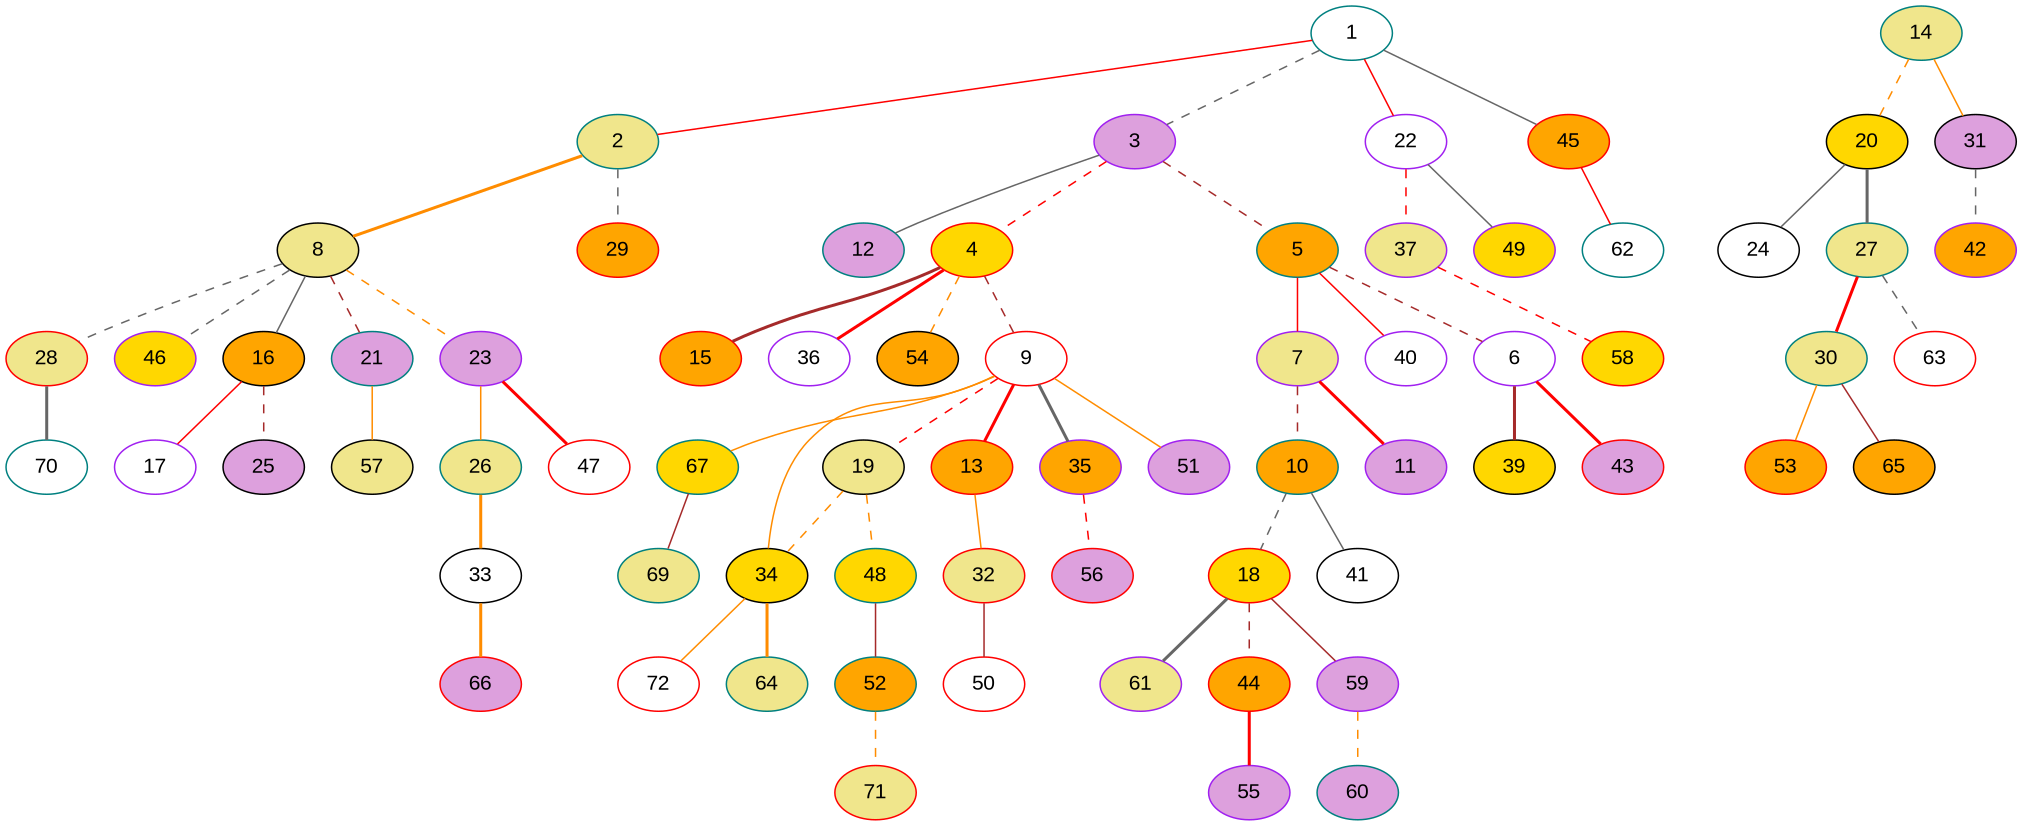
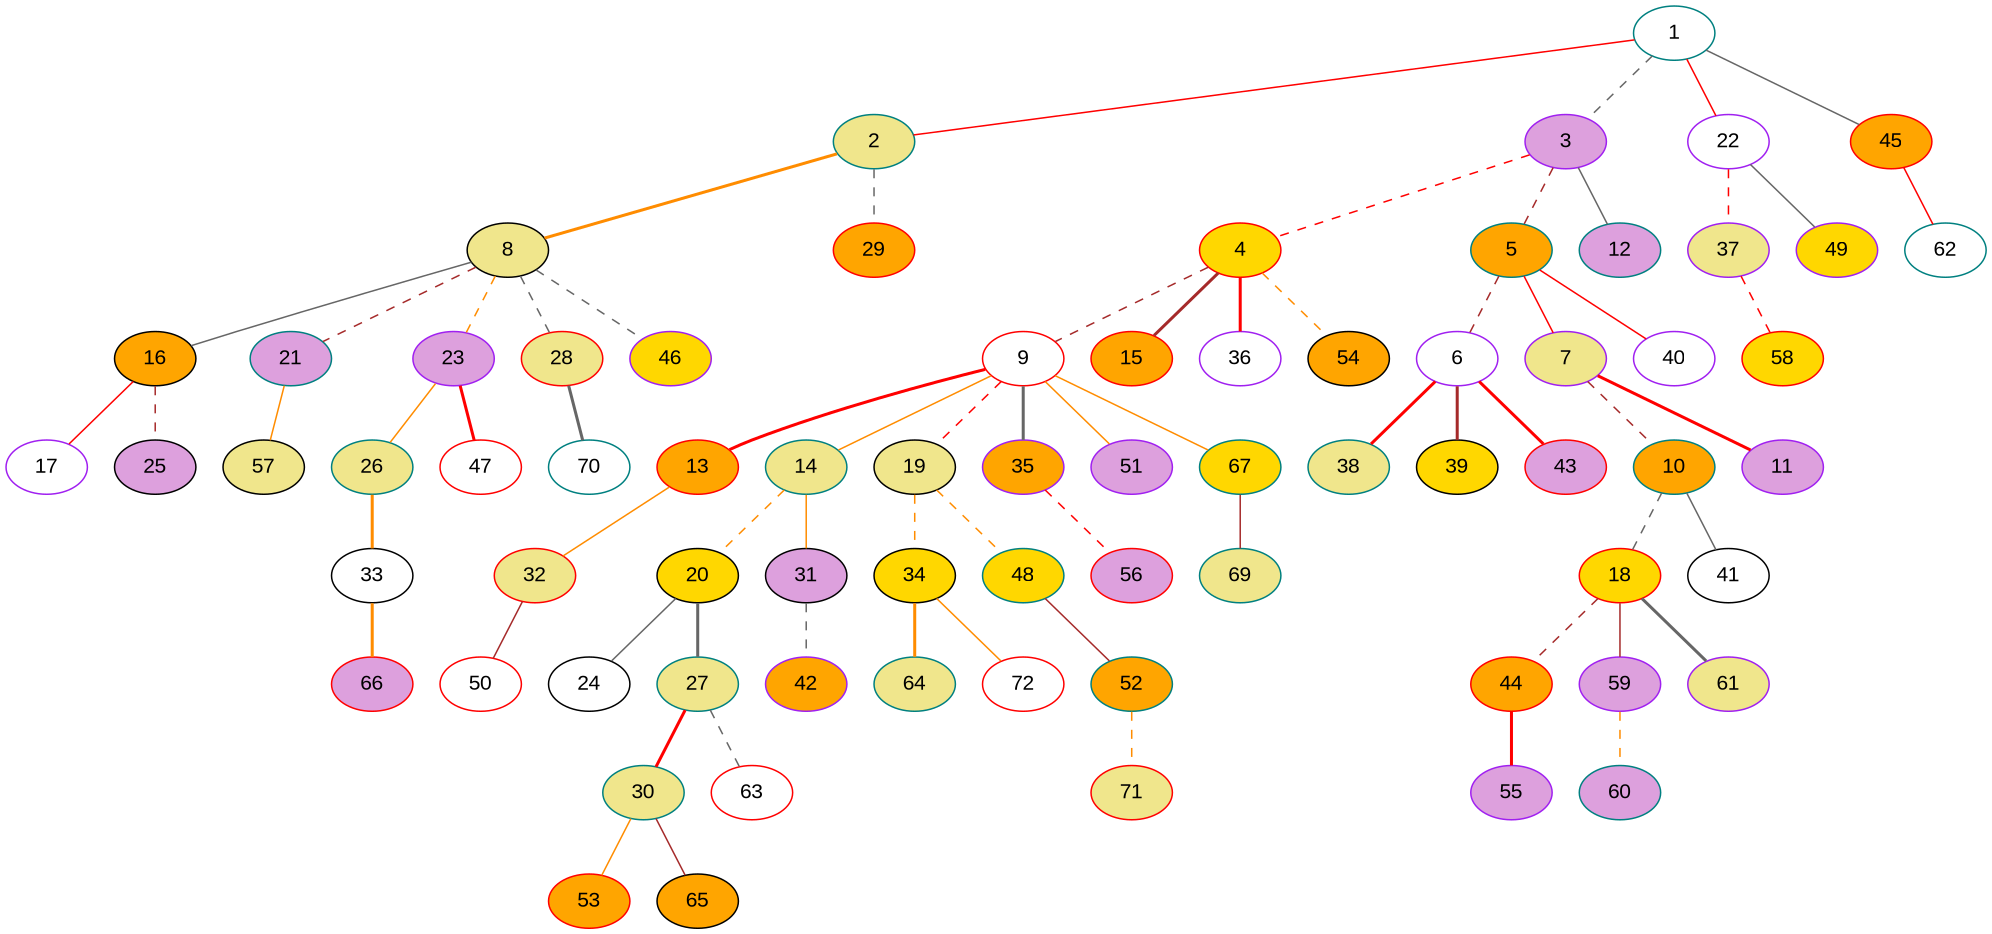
edge "9" -- "34": now "9" -- "14"
node "38": added
